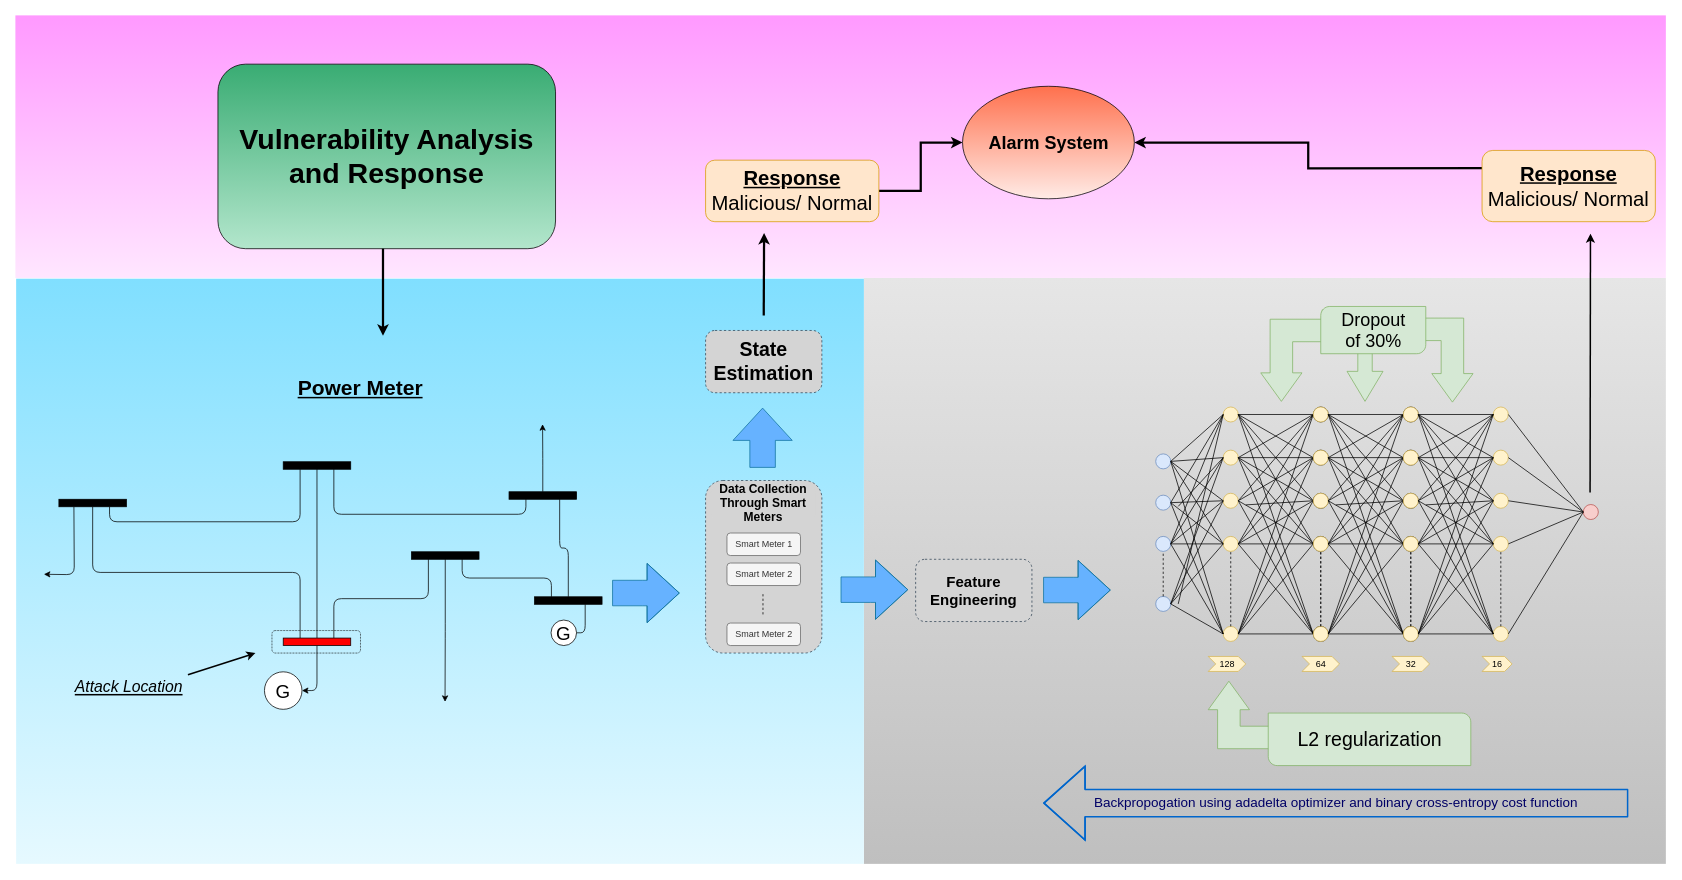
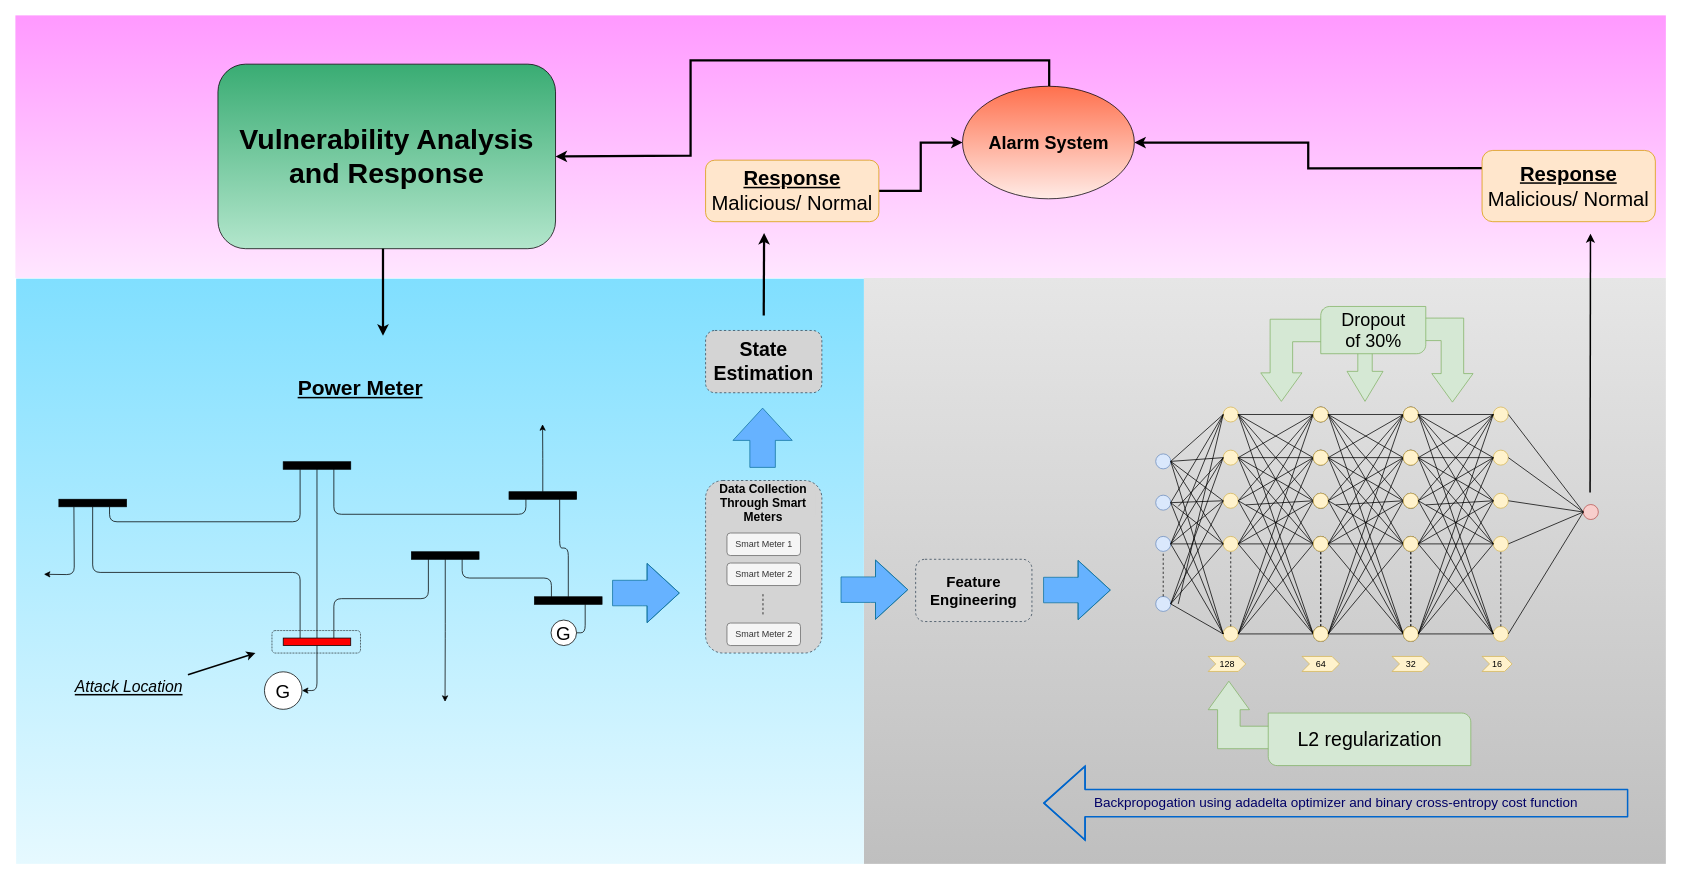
edge "Alarm System" -> "Vulnerability Analysis and Response": added
